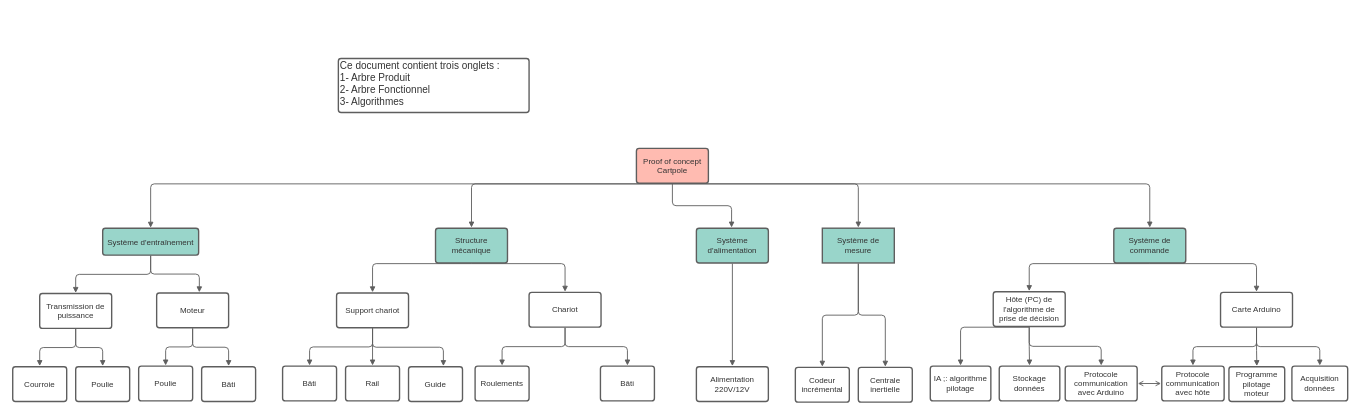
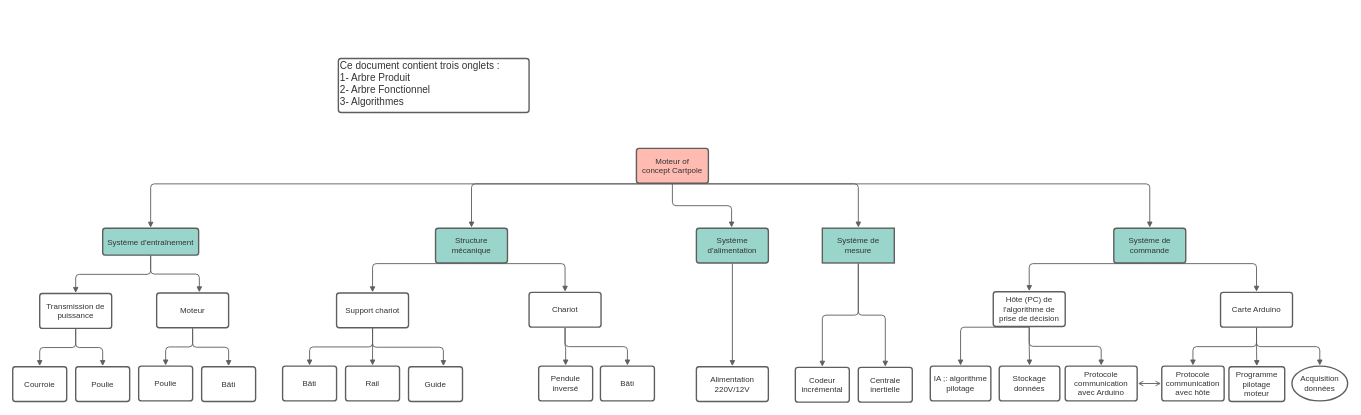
node "Proof of concept Cartpole": label "Proof of concept Cartpole" -> "Moteur of concept Cartpole"
edge "Chariot" -> "Roulements": removed
edge "Chariot" -> "Pendule inversé": added
node "Roulements": removed
node "Pendule inversé": added
node "Acquisition données": shape rounded rectangle -> ellipse
